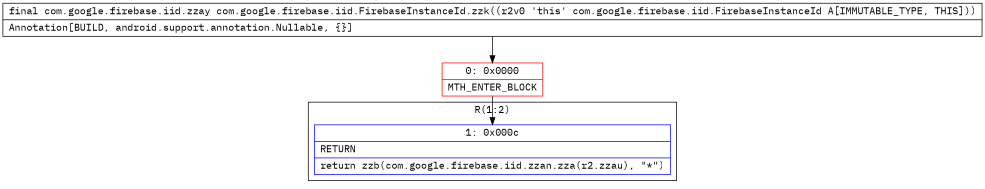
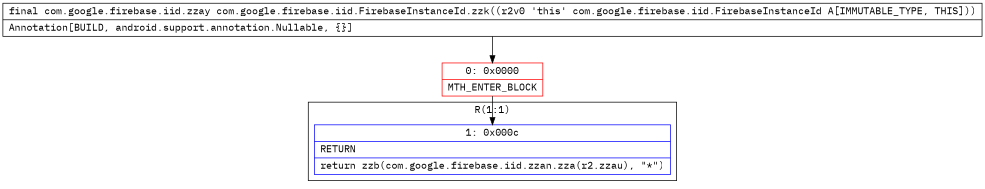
cluster "R(1:2)": label "R(1:2)" -> "R(1:1)"
